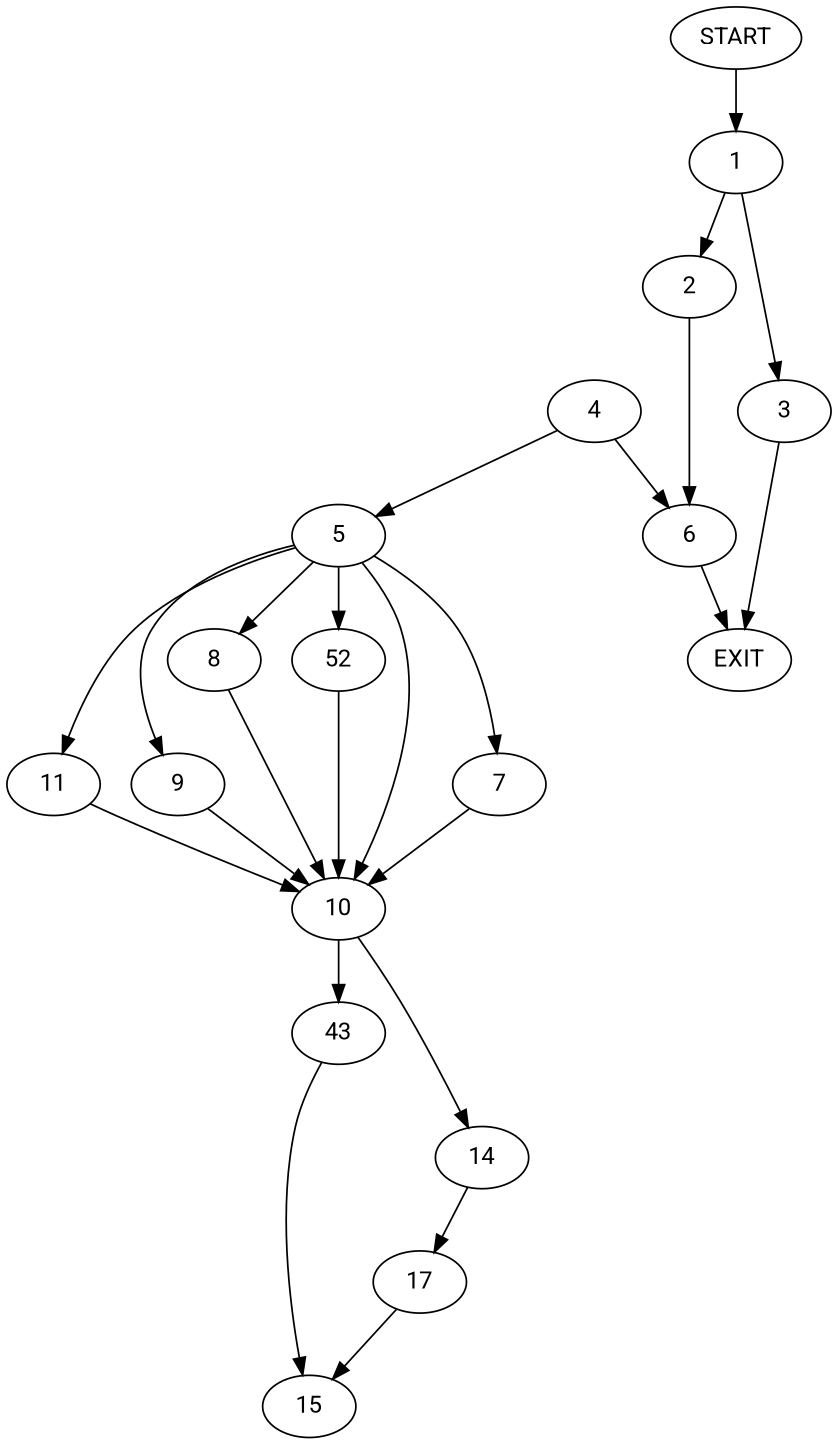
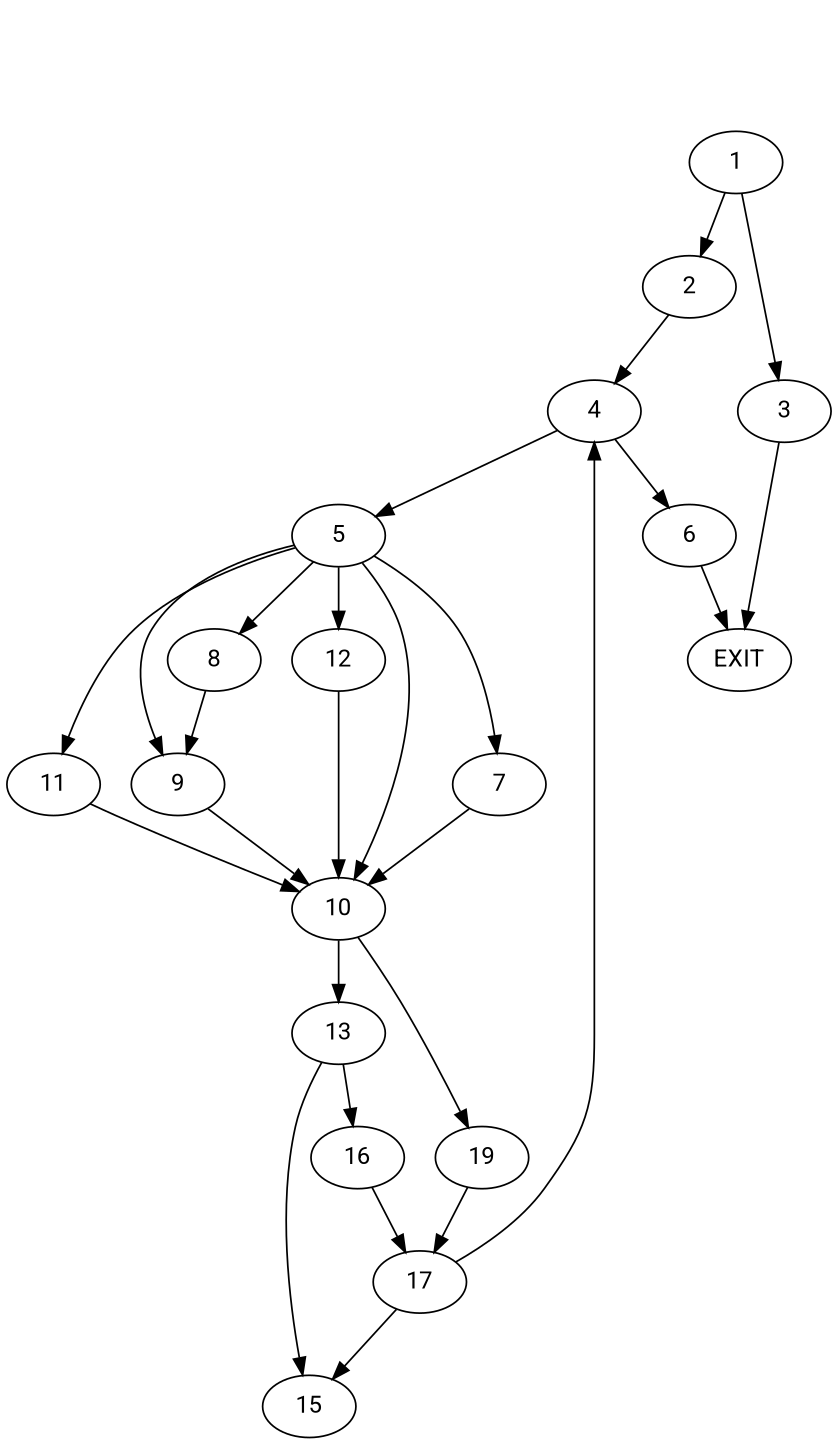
node "START": removed
edge "2" -> "6": now "2" -> "4"
node "52": label "52" -> "12"
edge "8" -> "10": now "8" -> "9"
edge "17" -> "4": added
node "43": label "43" -> "13"
node "16": added
node "14": label "14" -> "19"
